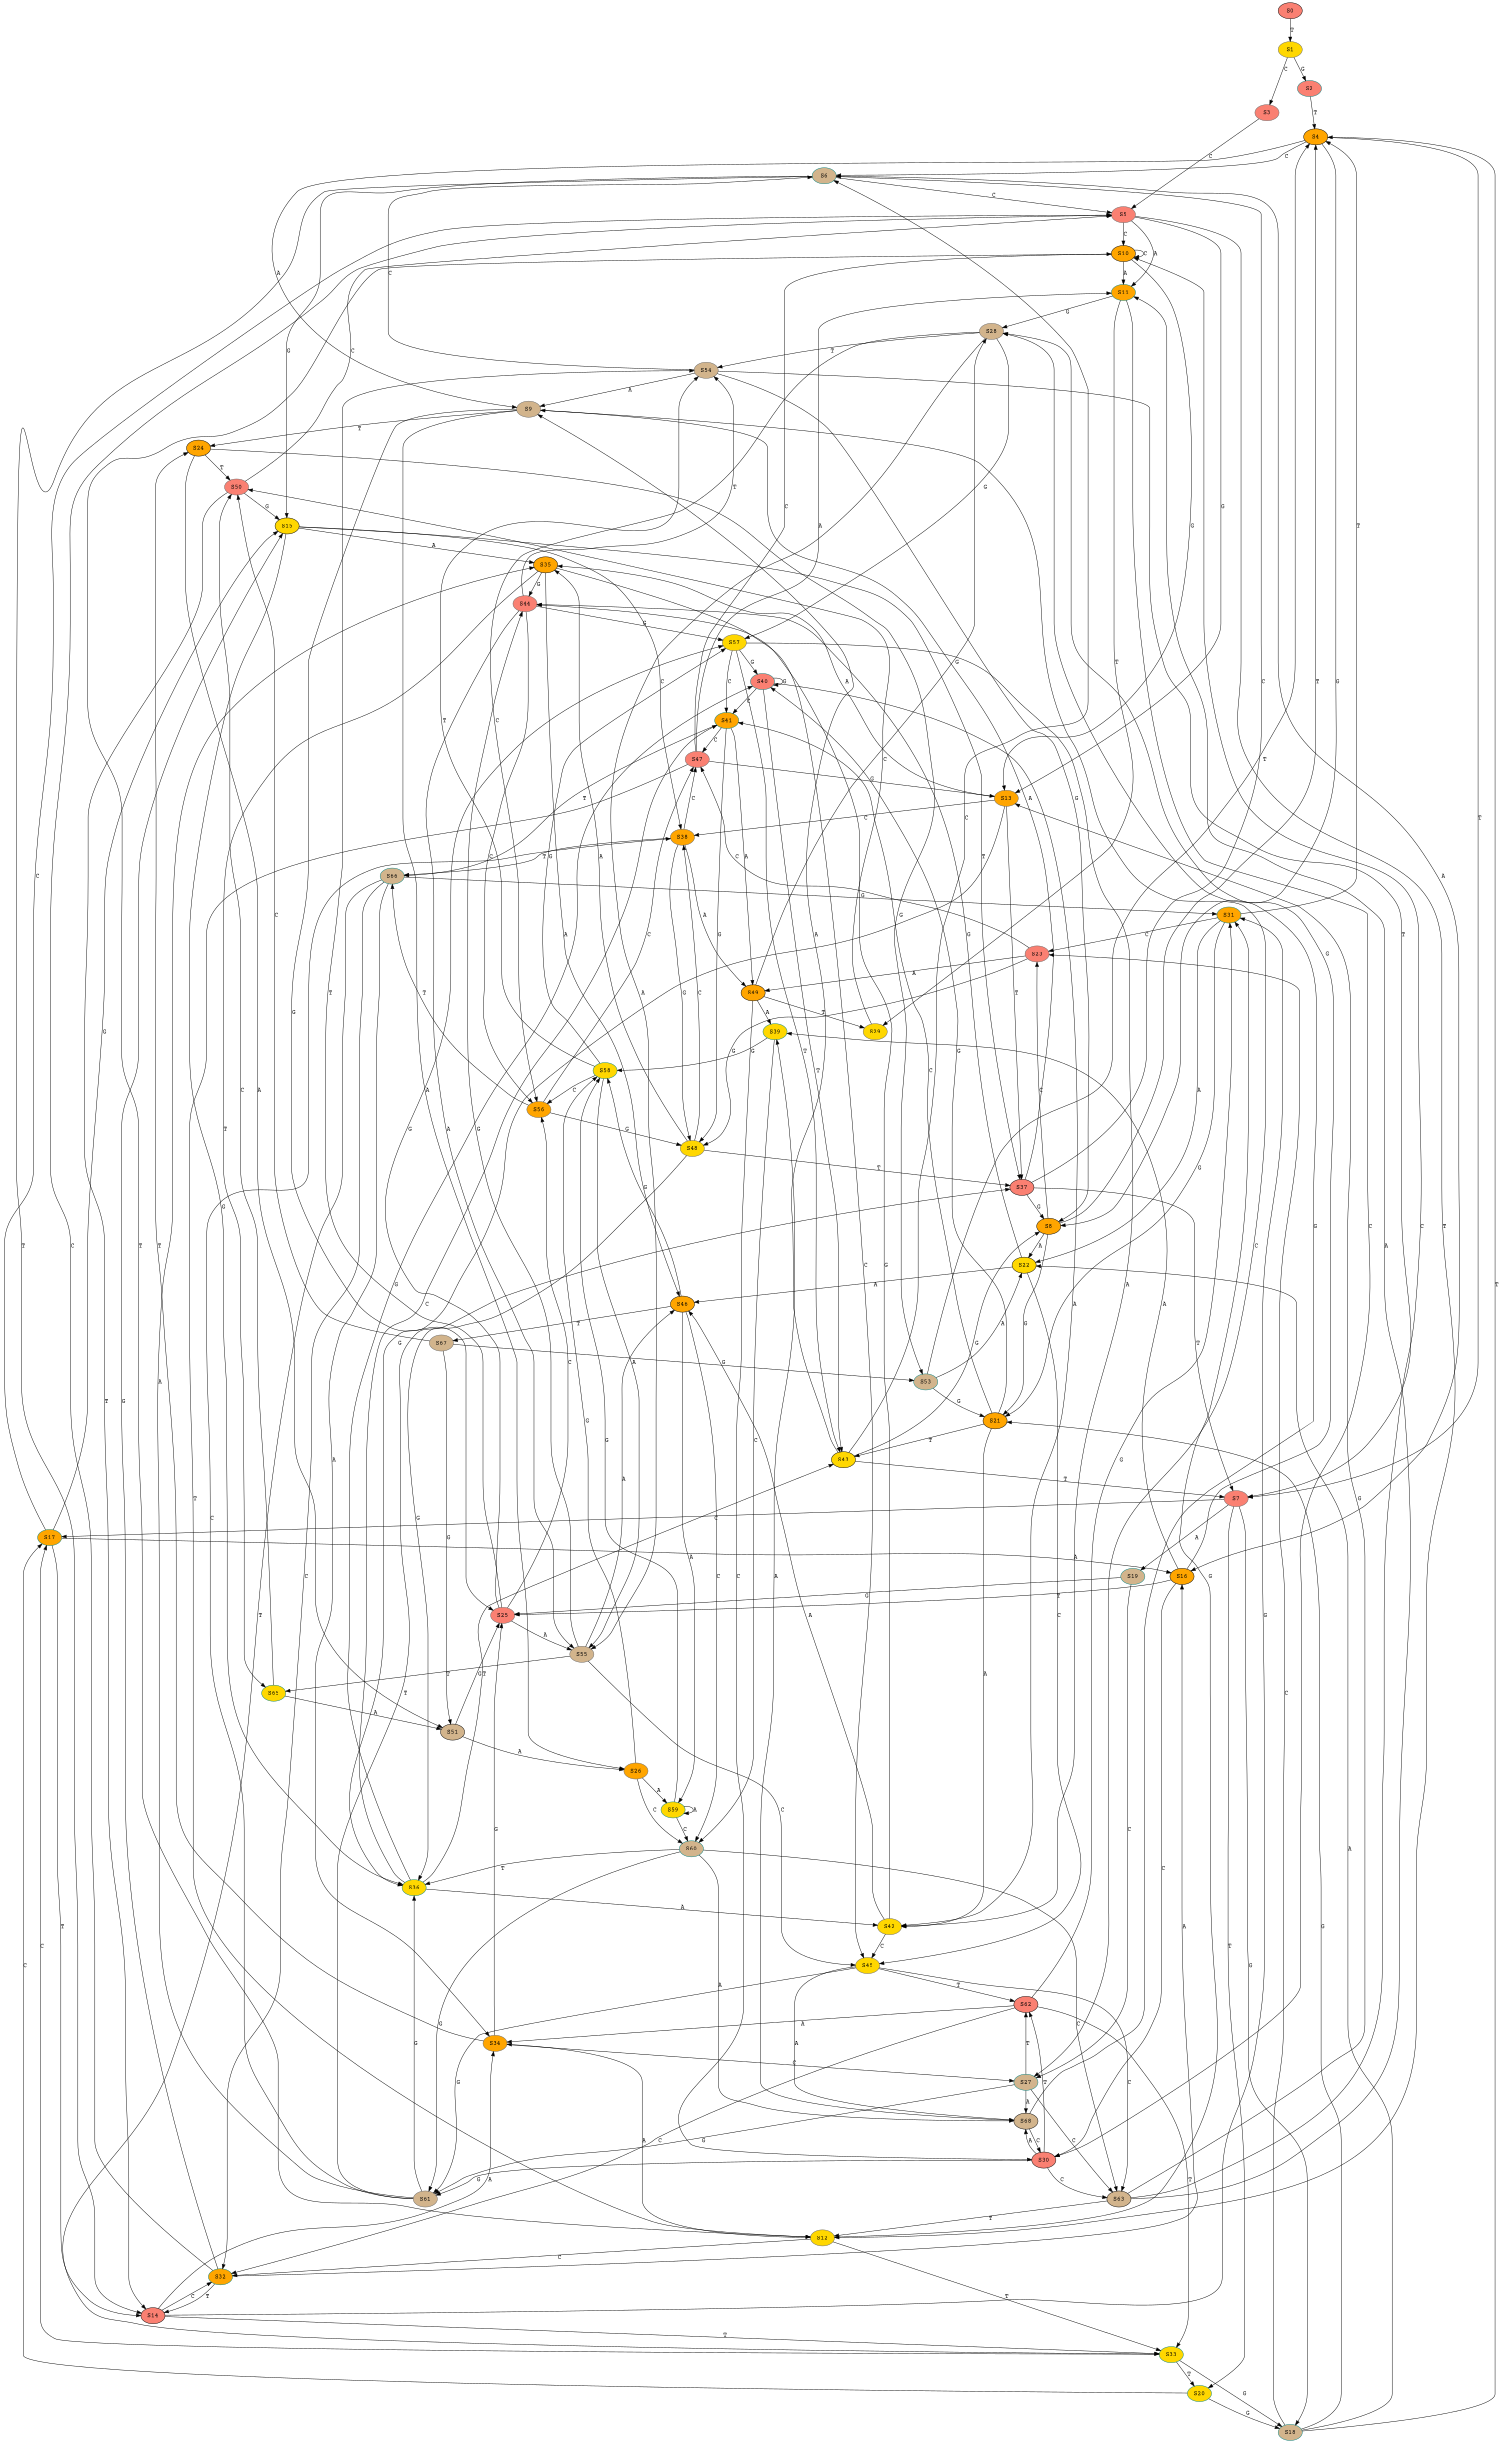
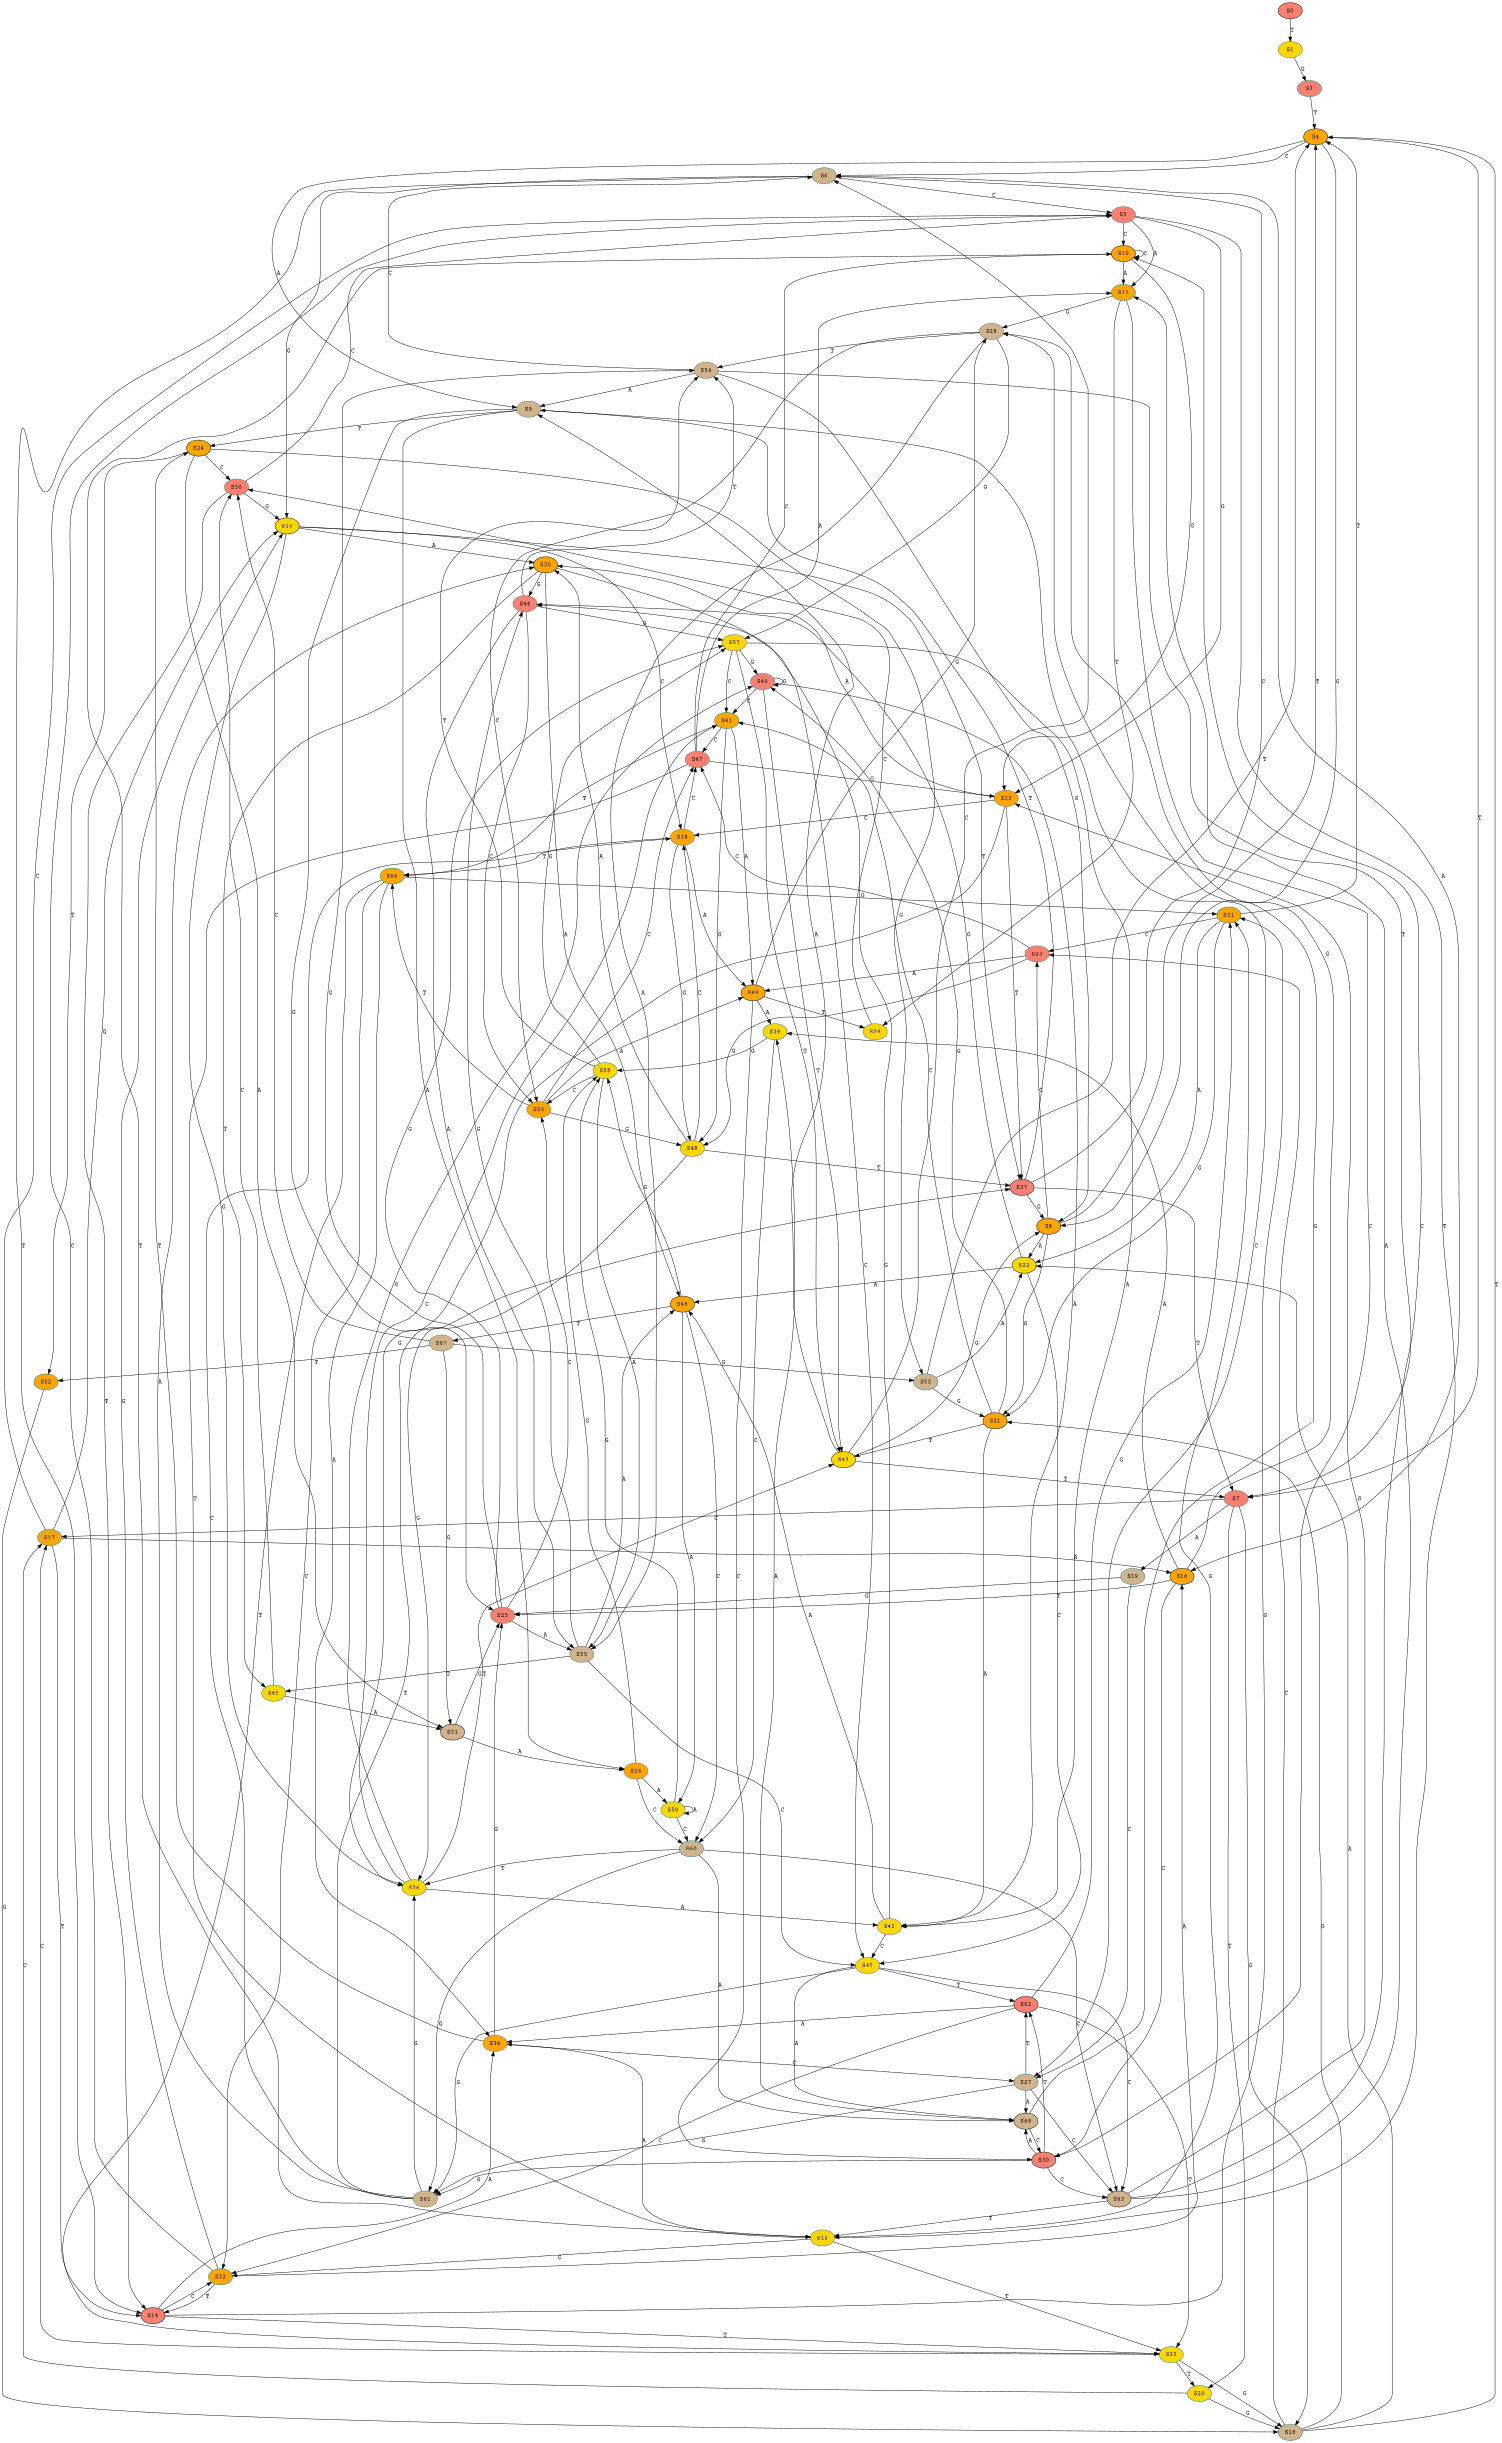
node "S3": removed
edge "S24" -> "S50": label "T" -> "C"
edge "S37" -> "S9": label "A" -> "T"
node "S66": fillcolor tan -> orange
edge "S25" -> "S54": label "T" -> "G"
edge "S56" -> "S49": added, label "A"
node "S52": added
